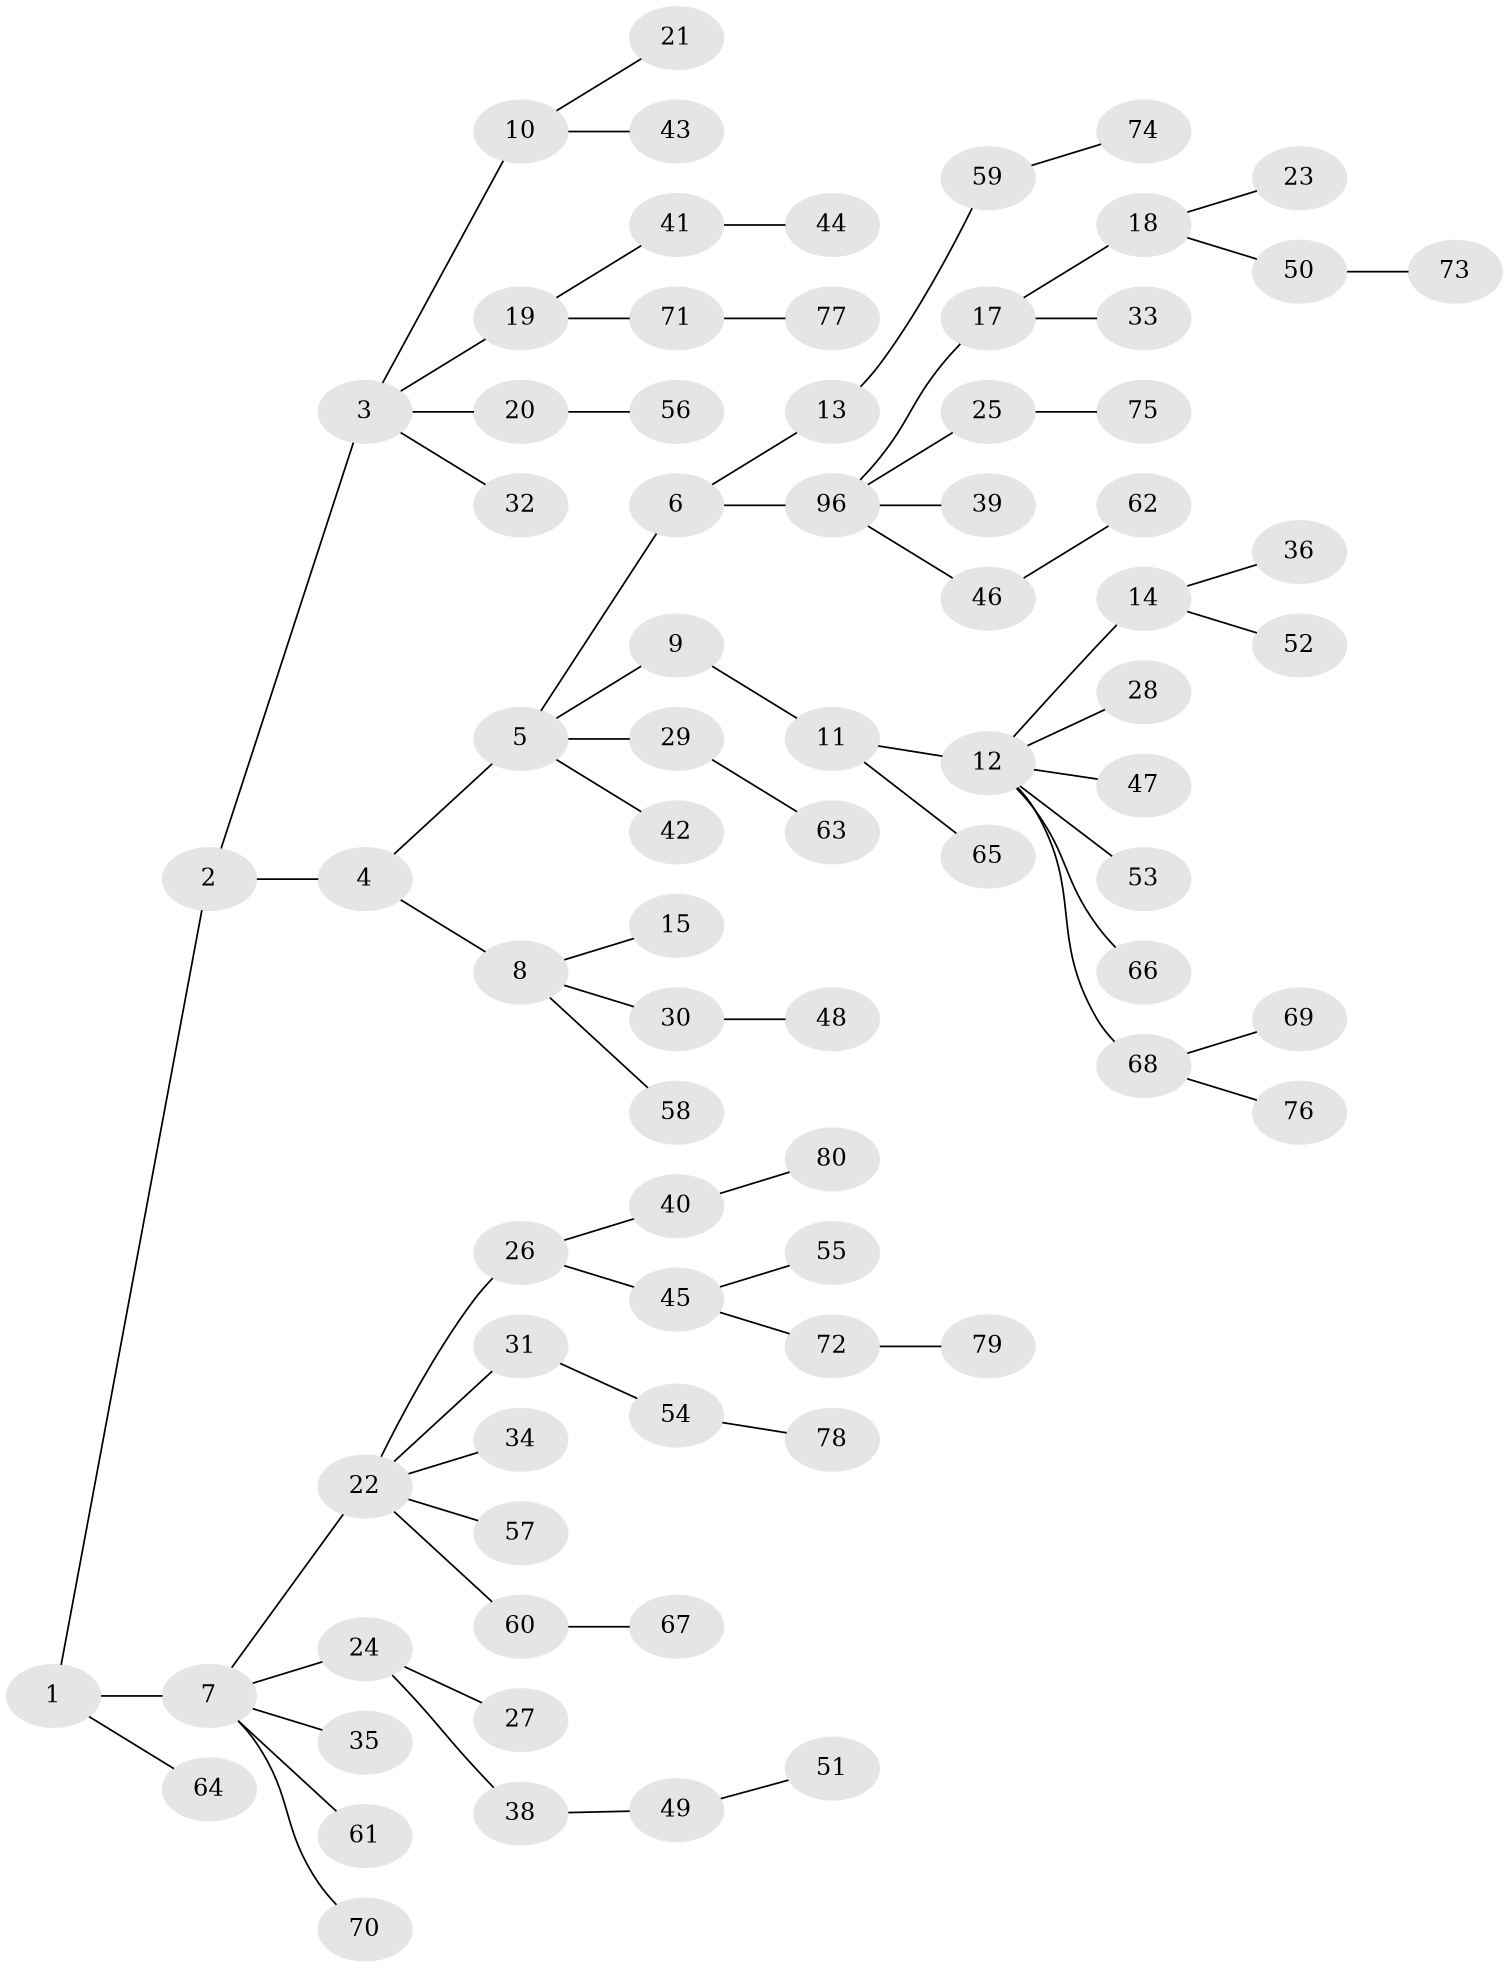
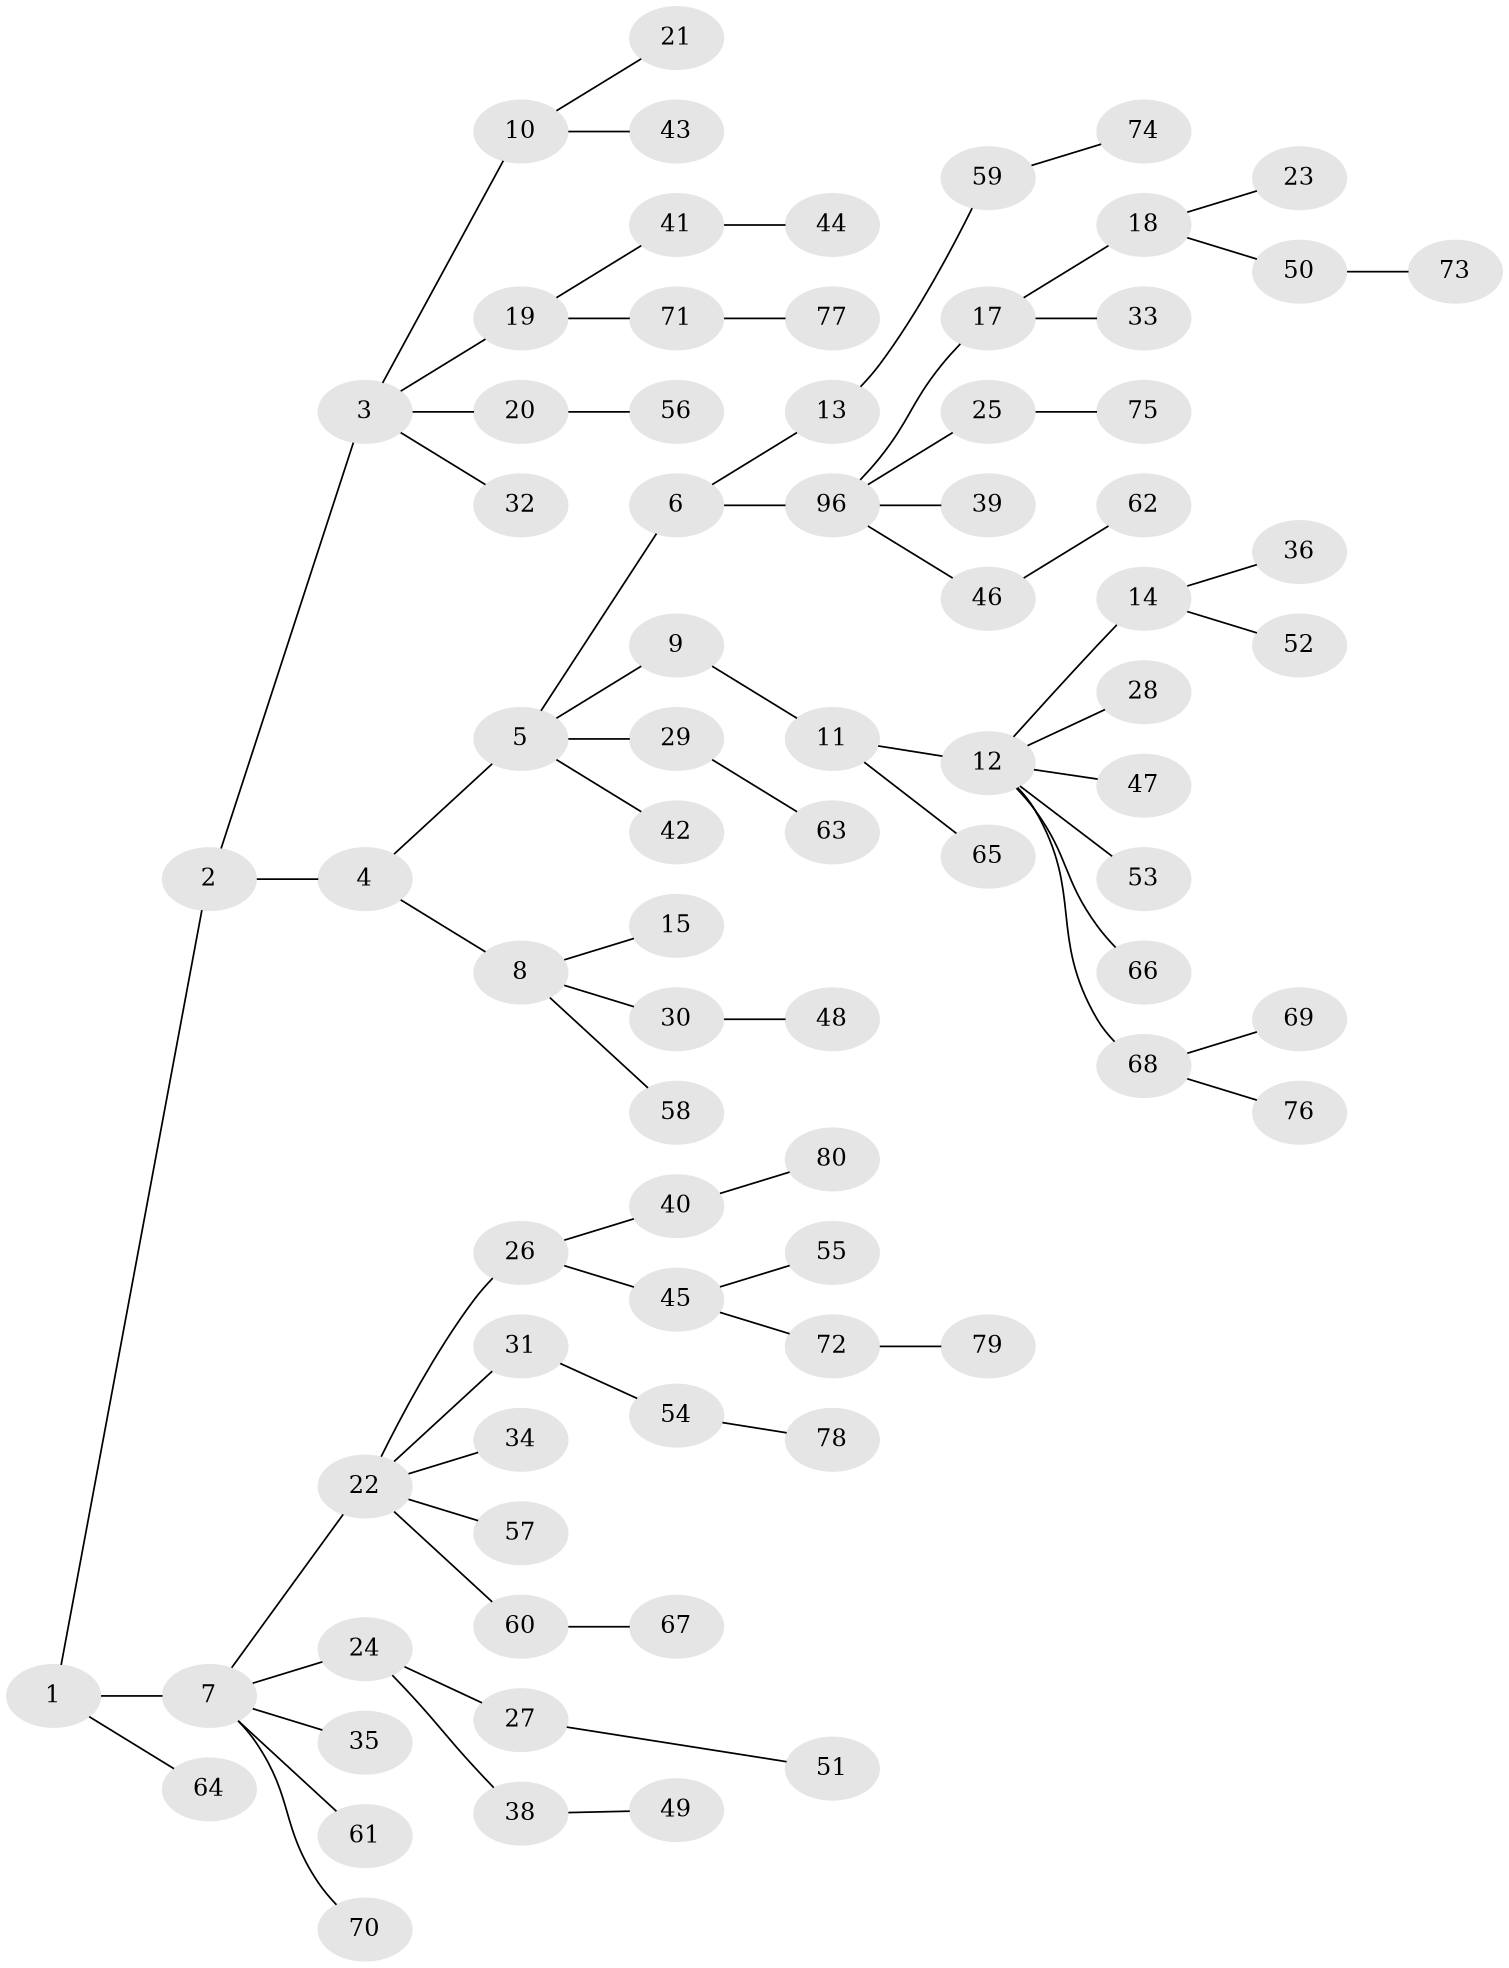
edge "51" -- "49": now "51" -- "27"
